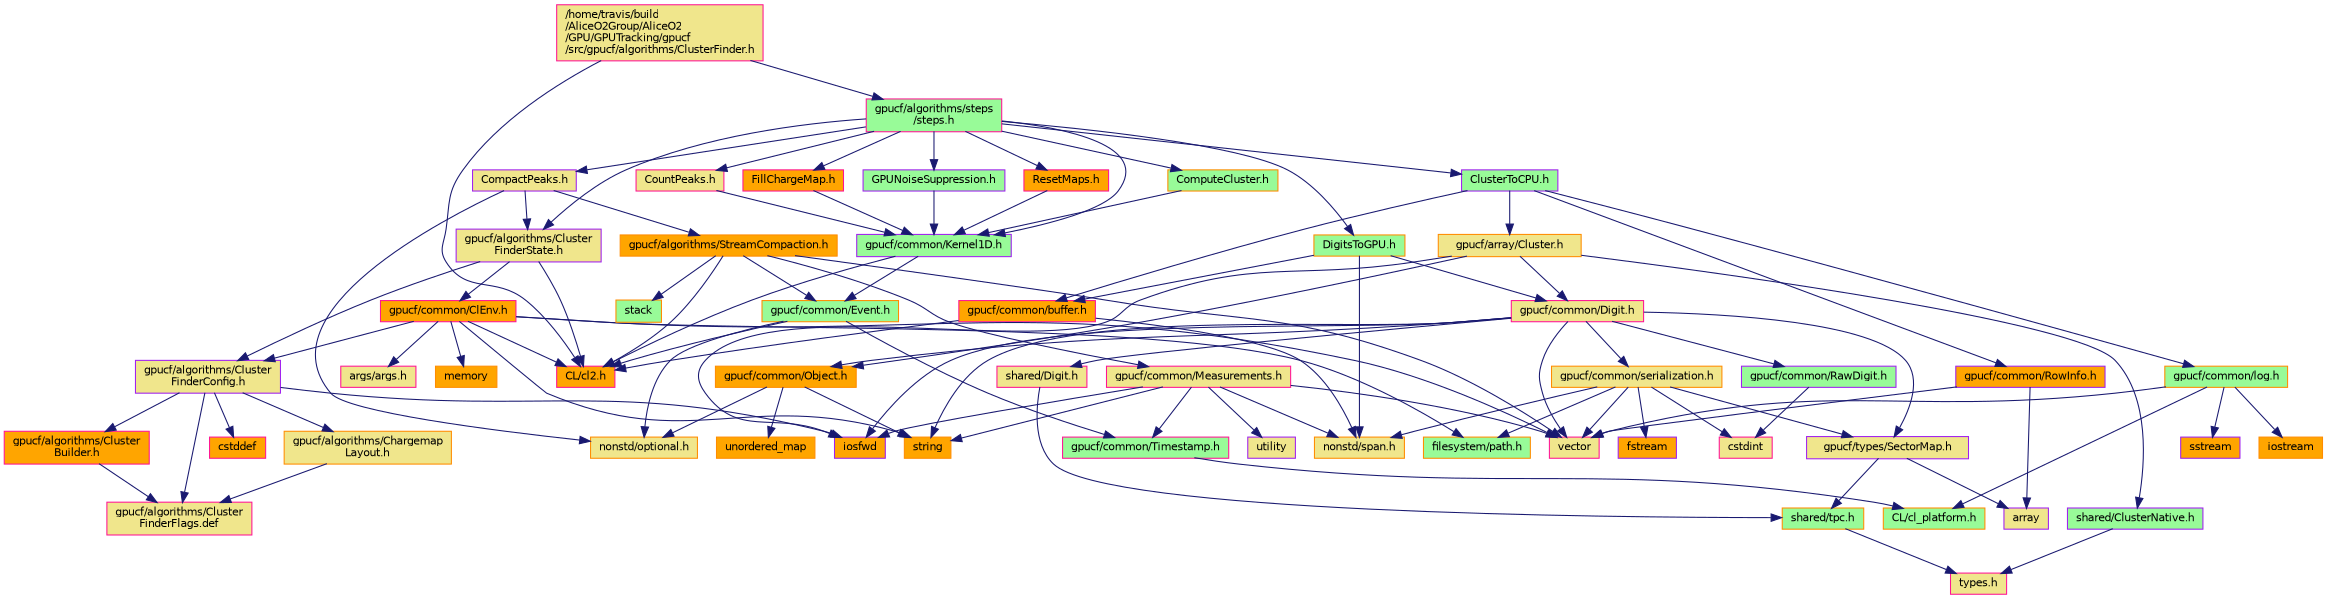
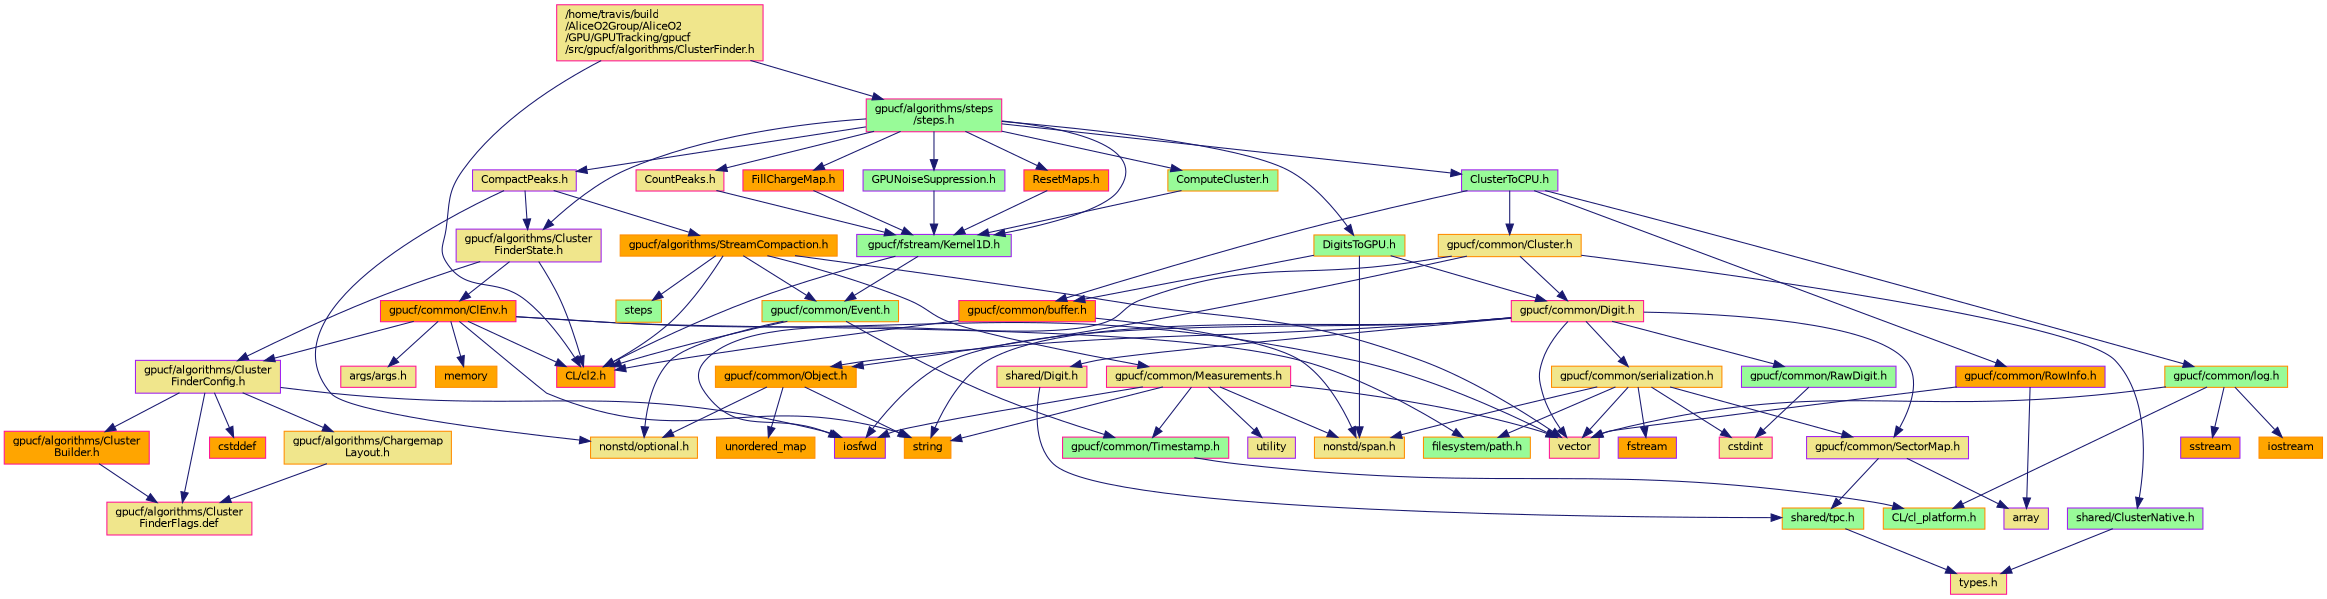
node "gpucf/common/Kernel1D.h": label "gpucf/common/Kernel1D.h" -> "gpucf/fstream/Kernel1D.h"
node "gpucf/array/Cluster.h": label "gpucf/array/Cluster.h" -> "gpucf/common/Cluster.h"
node "stack": label "stack" -> "steps"
node "gpucf/types/SectorMap.h": label "gpucf/types/SectorMap.h" -> "gpucf/common/SectorMap.h"
